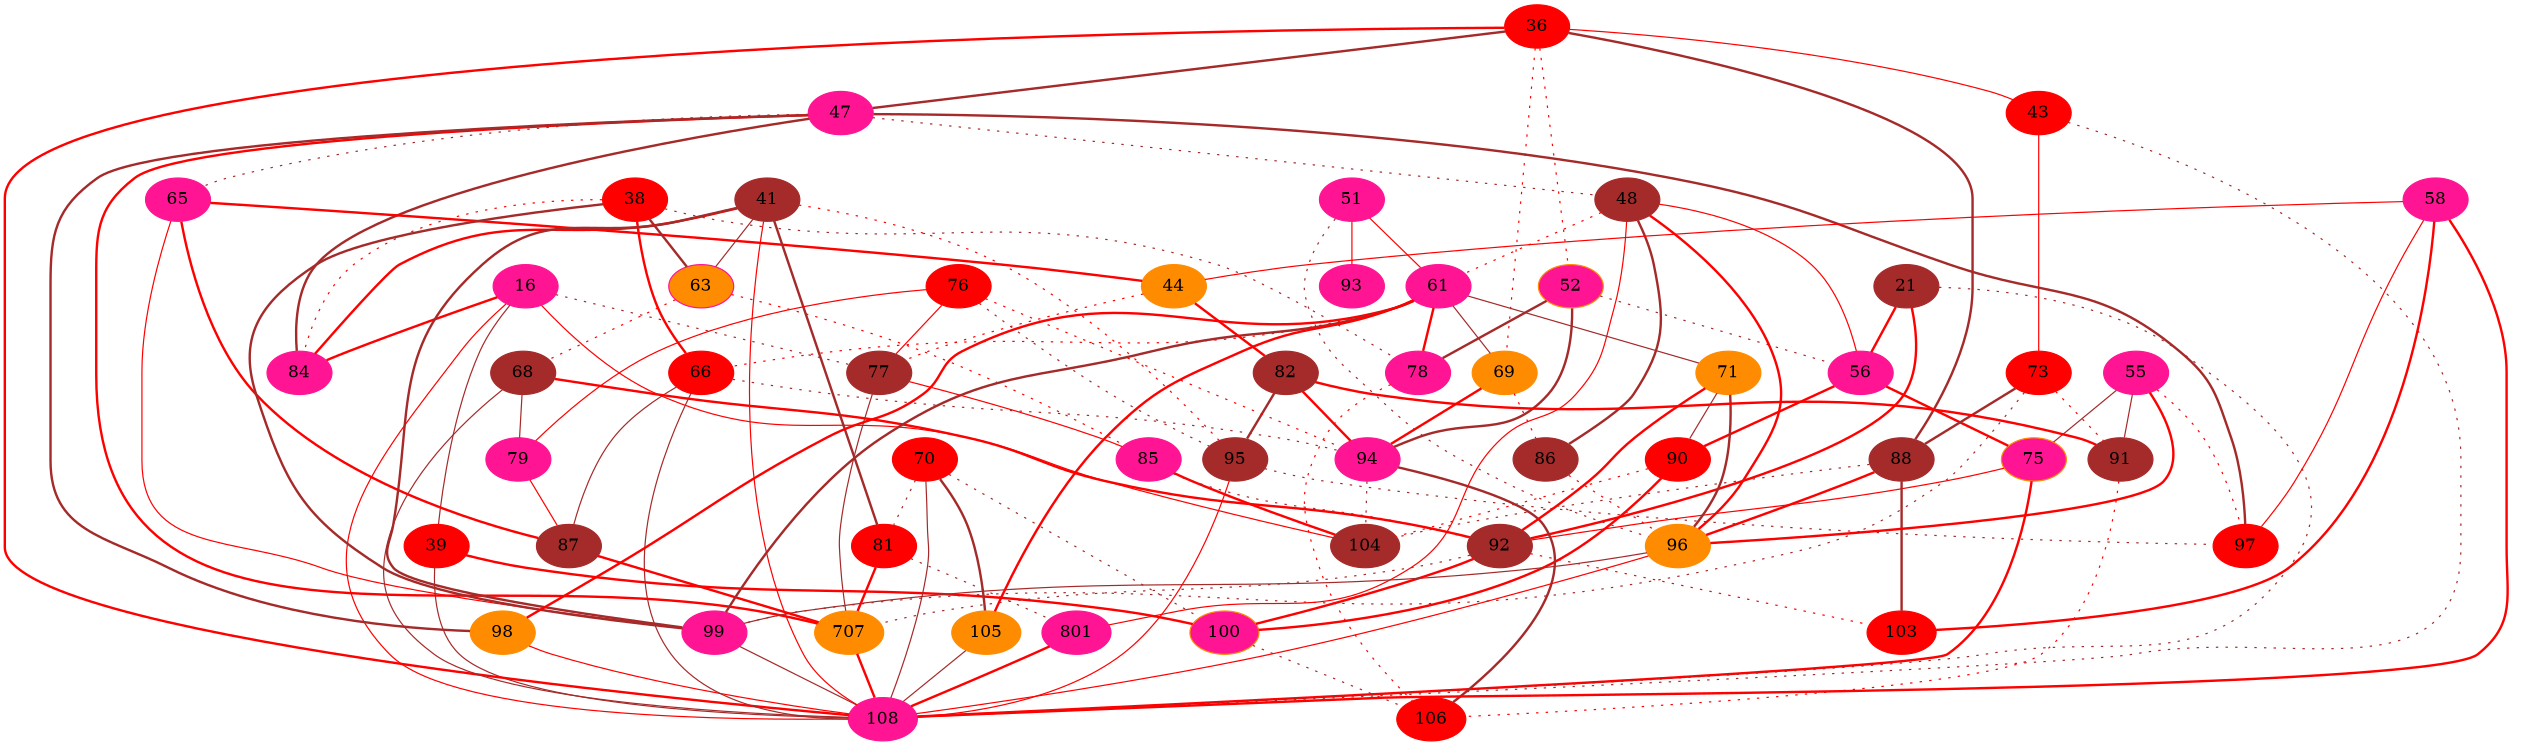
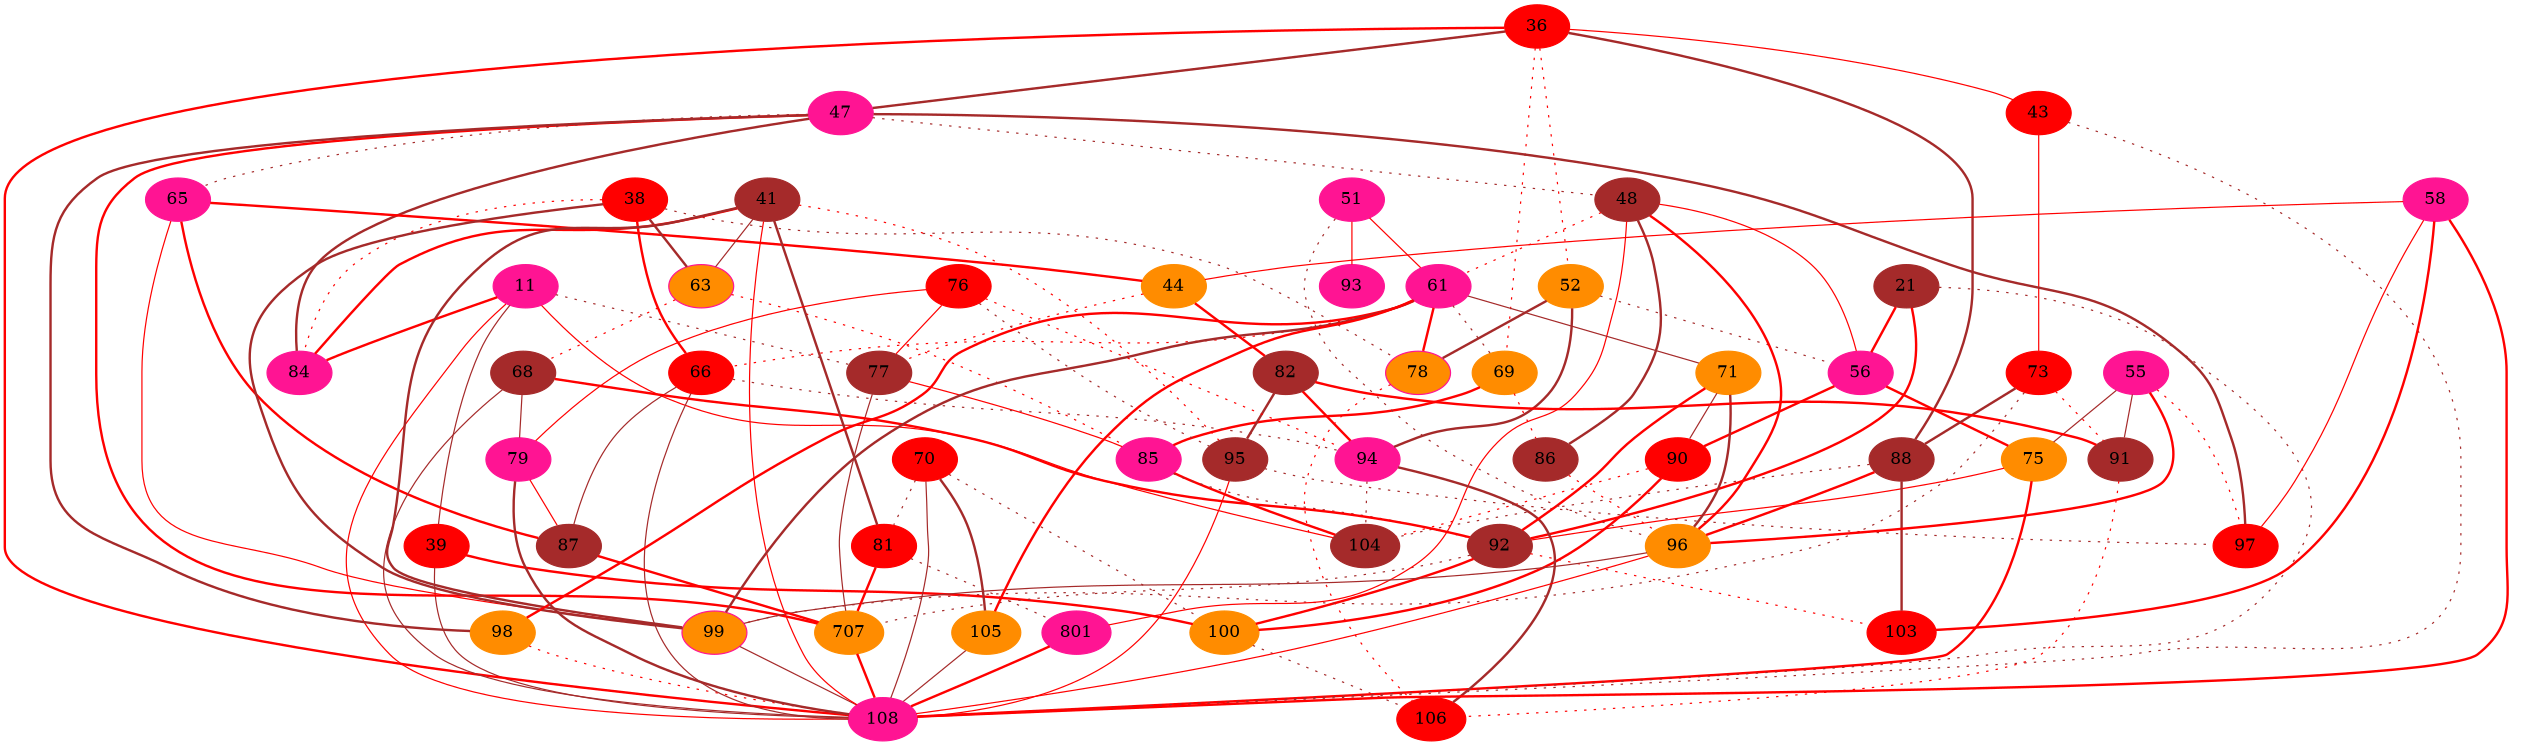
node "16": label "16" -> "11"
node "52": fillcolor deeppink -> darkorange
edge "61" -- "69": style solid -> dotted
node "78": fillcolor deeppink -> darkorange
edge "69" -- "94": now "69" -- "85"
node "75": fillcolor deeppink -> darkorange
node "99": fillcolor deeppink -> darkorange
node "100": fillcolor deeppink -> darkorange
edge "79" -- "108": added
edge "98" -- "108": style solid -> dotted
